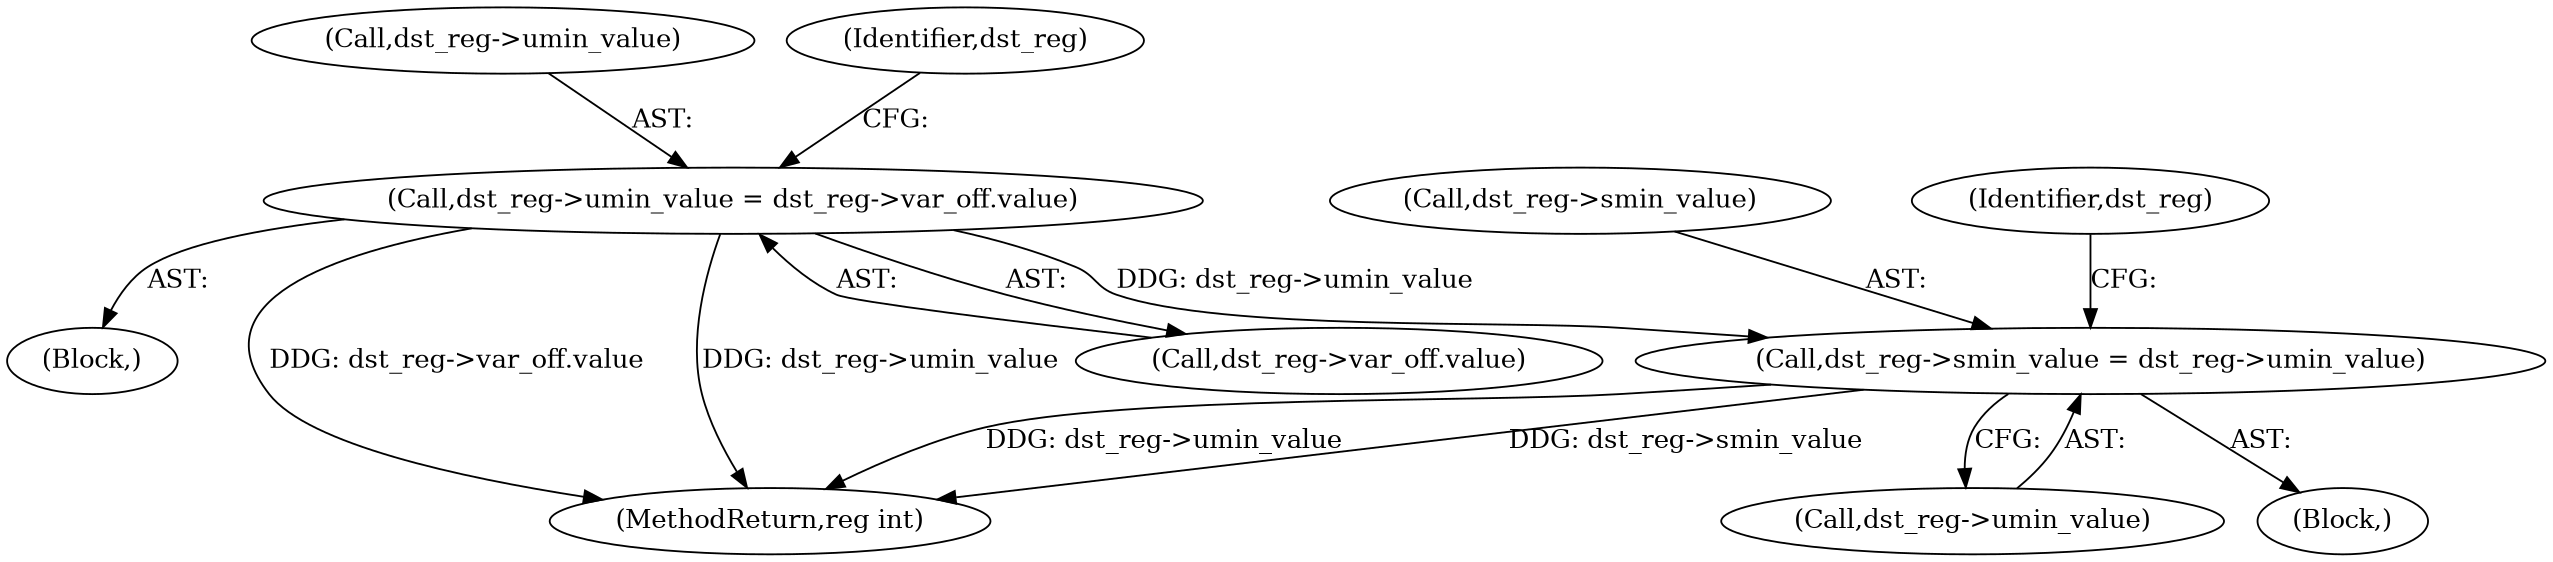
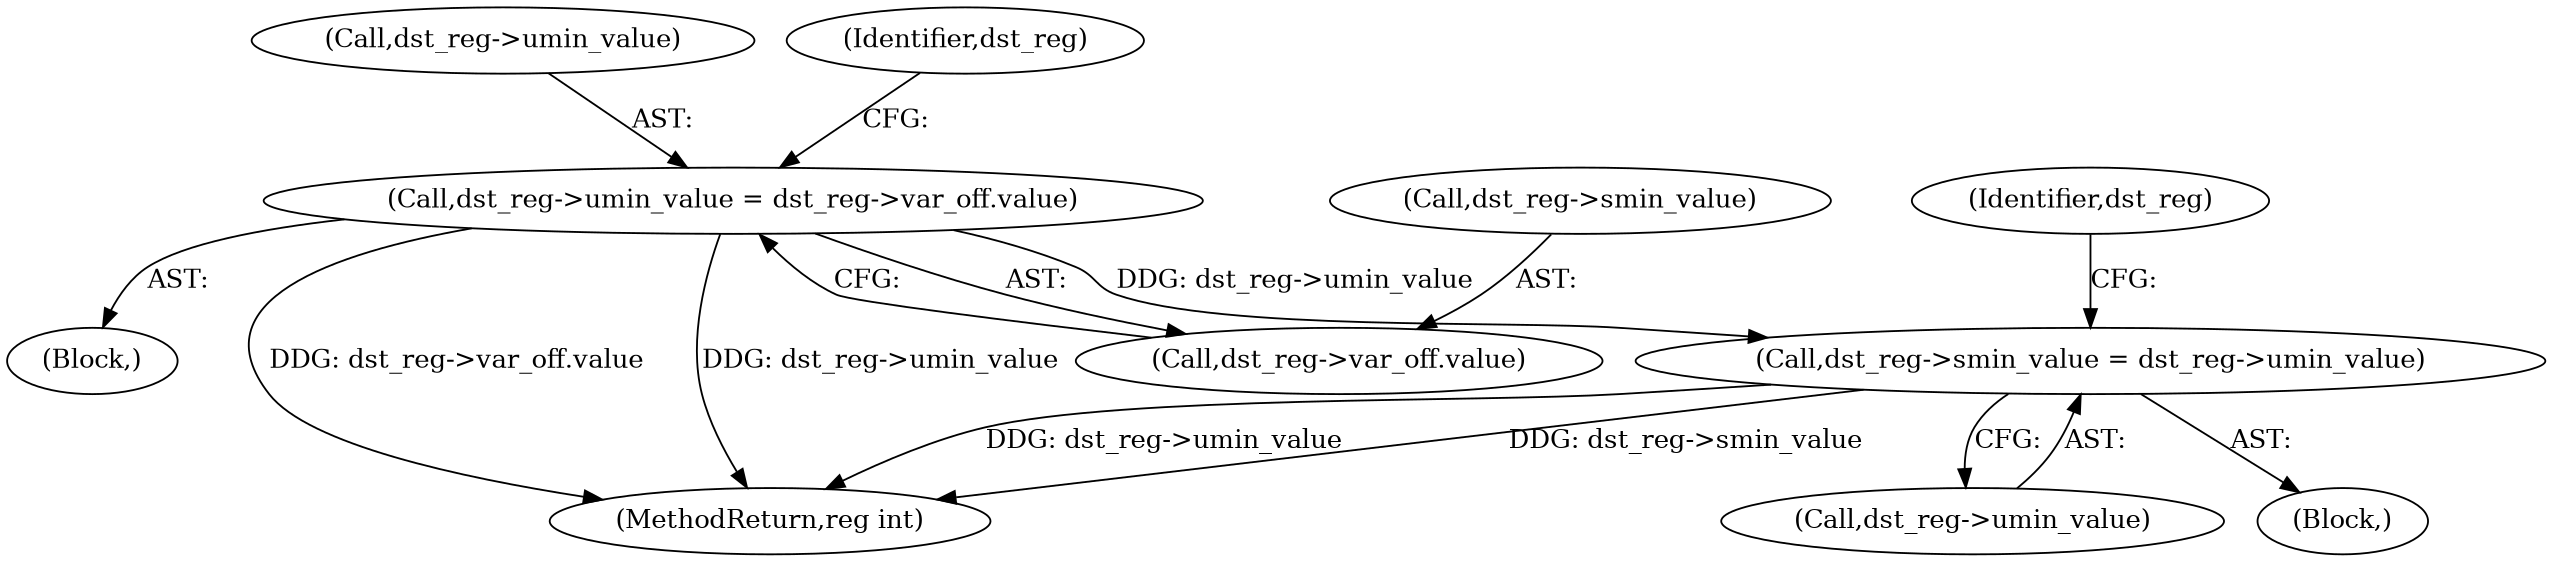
edge "(Call,dst_reg->smin_value)" -> "(Call,dst_reg->smin_value = dst_reg->umin_value)": now "(Call,dst_reg->smin_value)" -> "(Call,dst_reg->var_off.value)"
edge "(Call,dst_reg->var_off.value)" -> "(Call,dst_reg->umin_value = dst_reg->var_off.value)": label "AST: " -> "CFG: "
